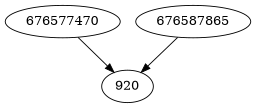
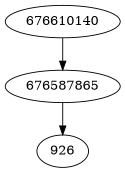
node "676610140": added
node "676577470": removed
node "920": label "920" -> "926"
